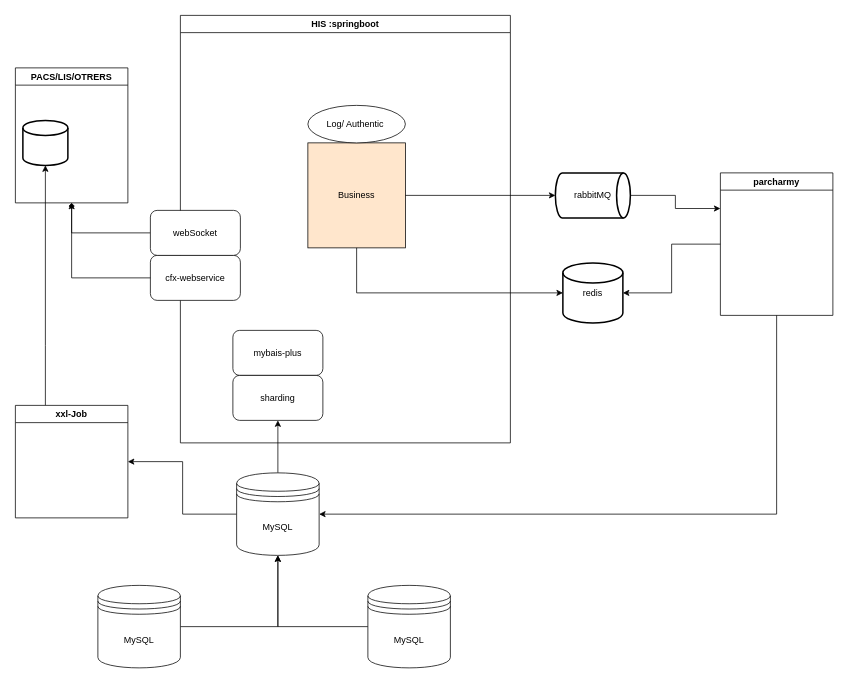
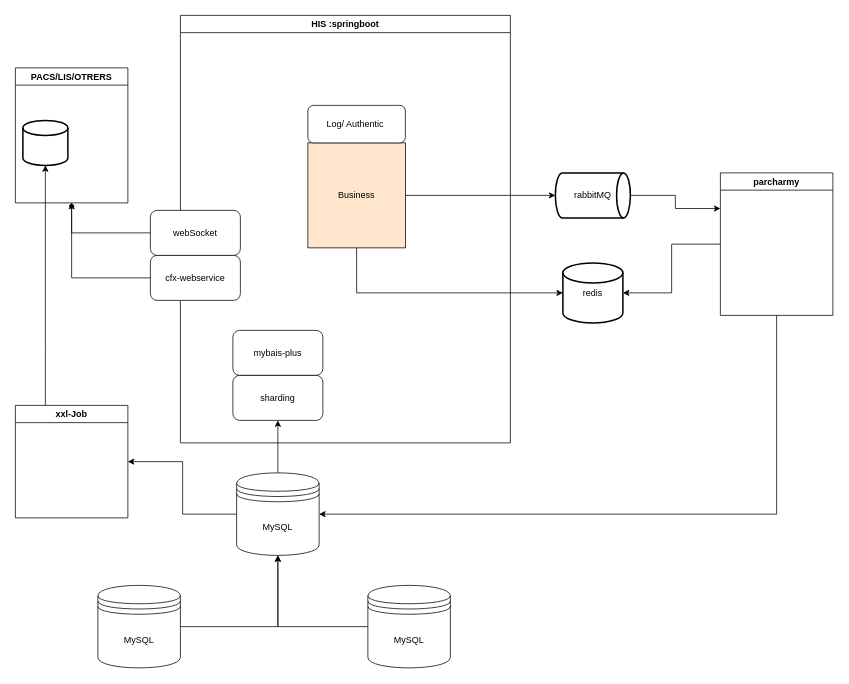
node "Log/ Authentic": shape ellipse -> rounded rectangle
